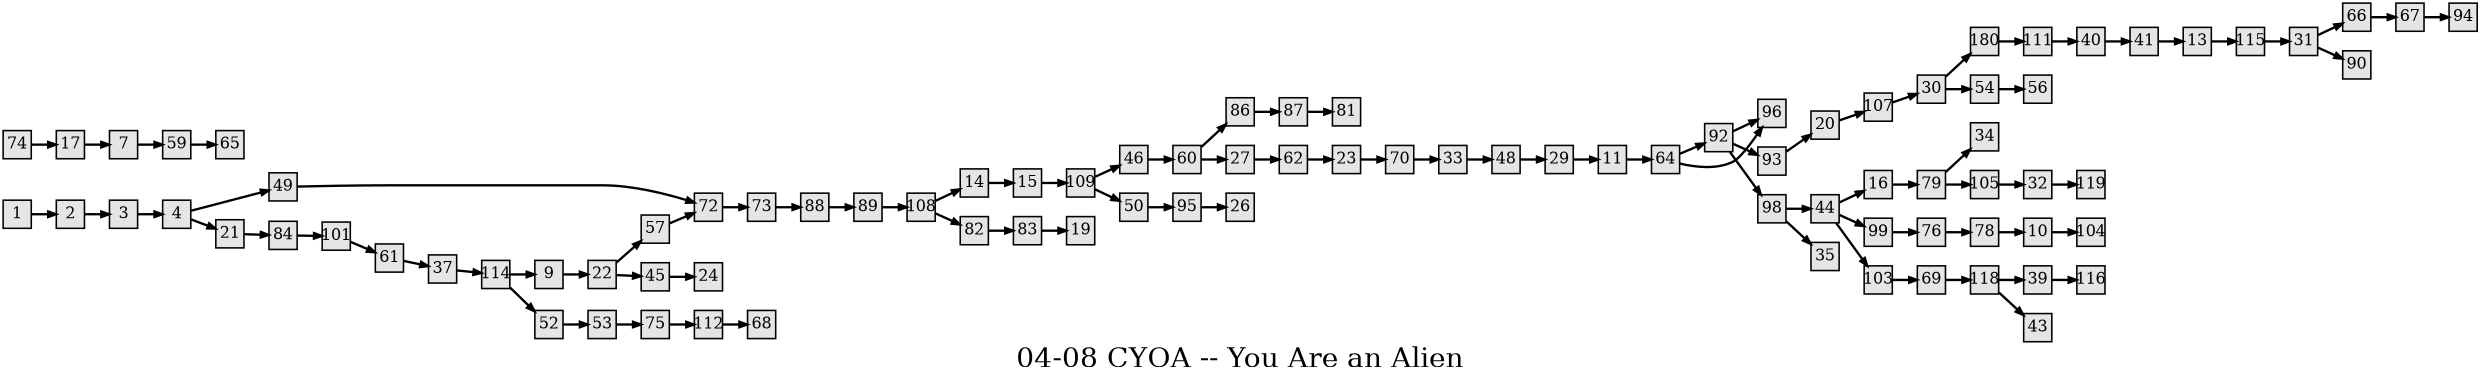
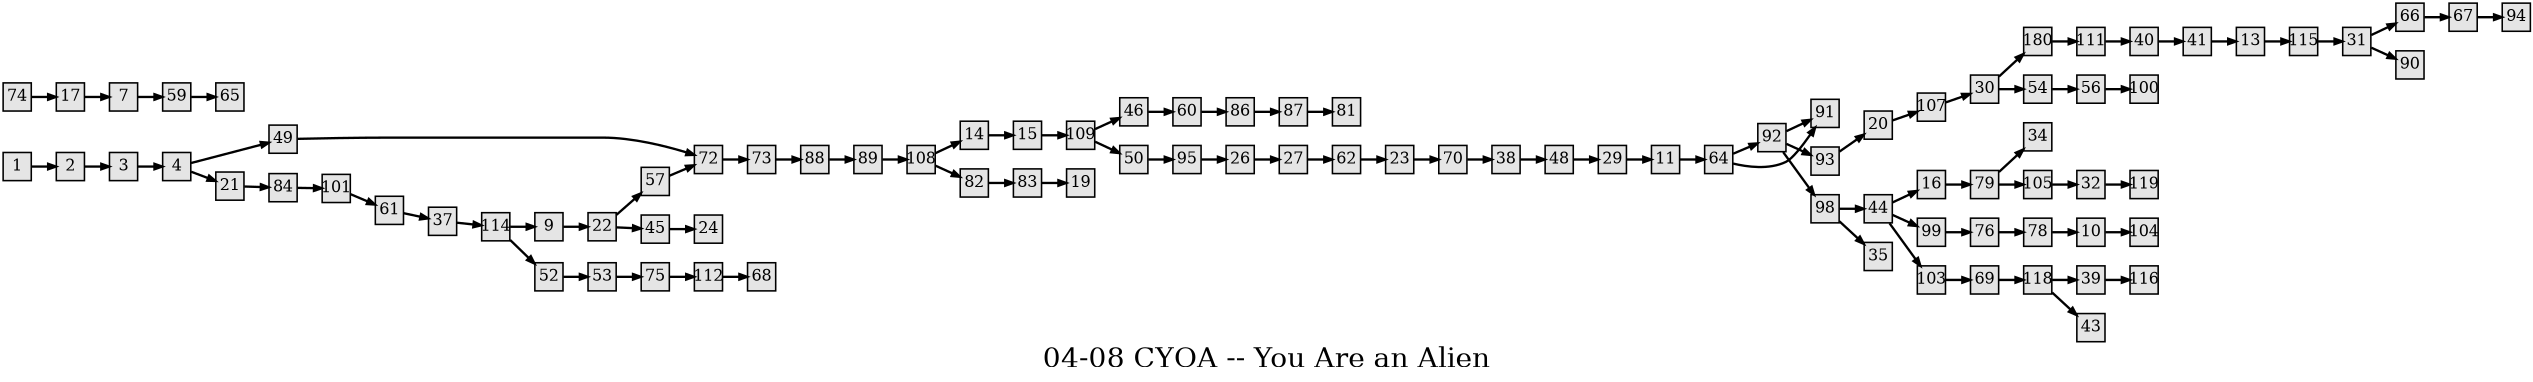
node "100": added
node "96": label "96" -> "91"
edge "60" -> "27": now "26" -> "27"
node "33": label "33" -> "38"
